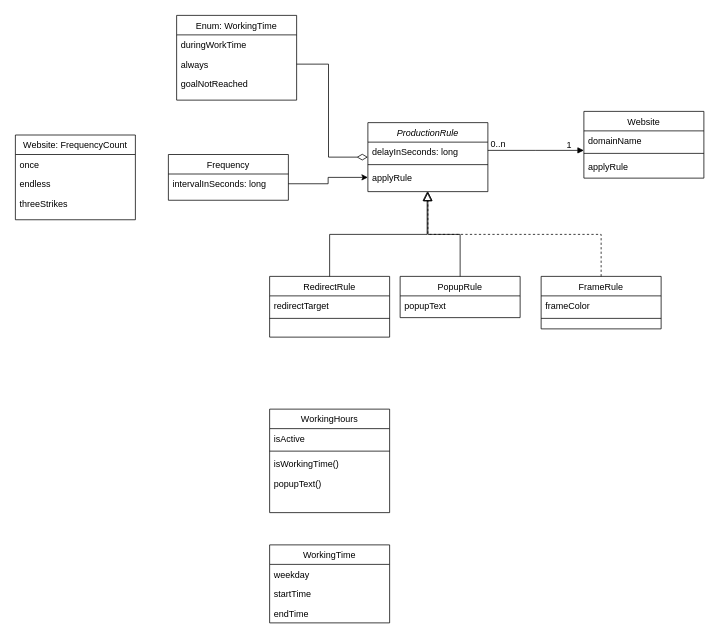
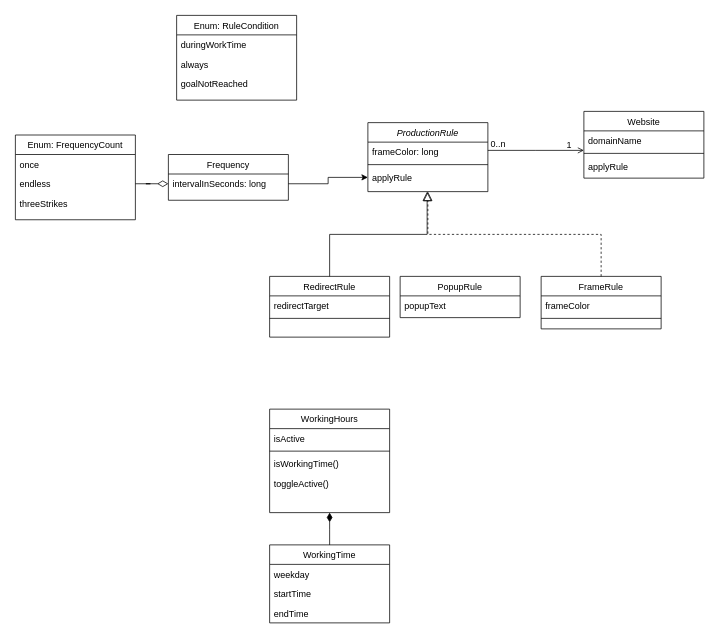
node "Enum: WorkingTime": label "Enum: WorkingTime" -> "Enum: RuleCondition"
edge "always" -> "ProductionRule": removed
node "Website: FrequencyCount": label "Website: FrequencyCount" -> "Enum: FrequencyCount"
edge "ProductionRule" -> "Website": arrowhead block -> open
node "delayInSeconds: long": label "delayInSeconds: long" -> "frameColor: long"
edge "endless" -> "intervalInSeconds: long": added
edge "PopupRule" -> "ProductionRule": removed
node "popupText()": label "popupText()" -> "toggleActive()"
edge "WorkingTime" -> "WorkingHours": added
